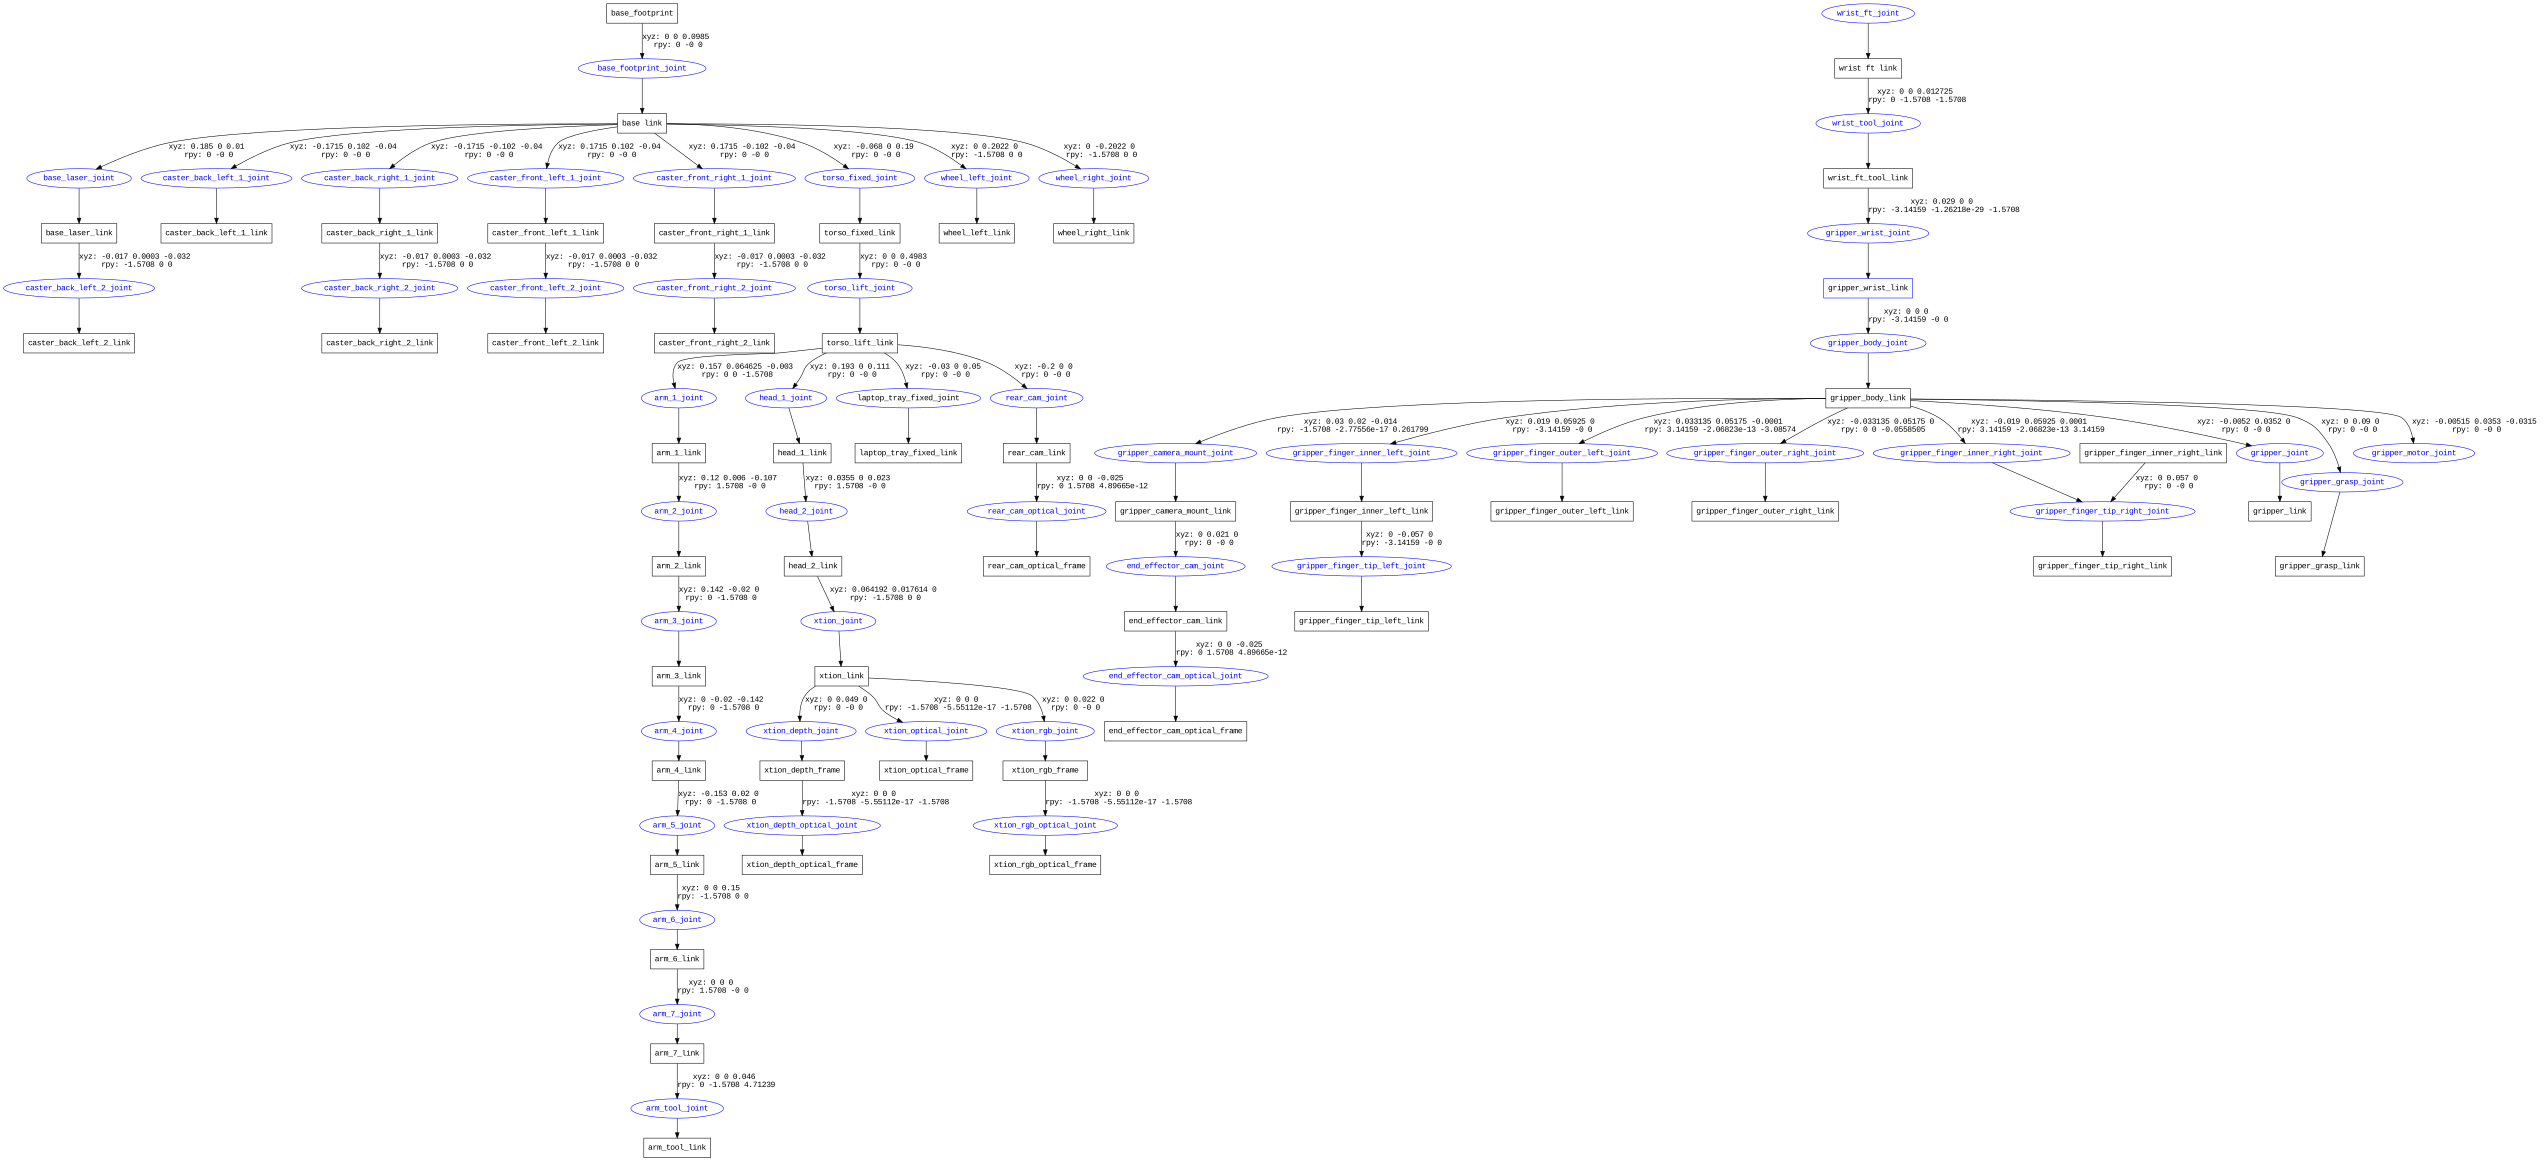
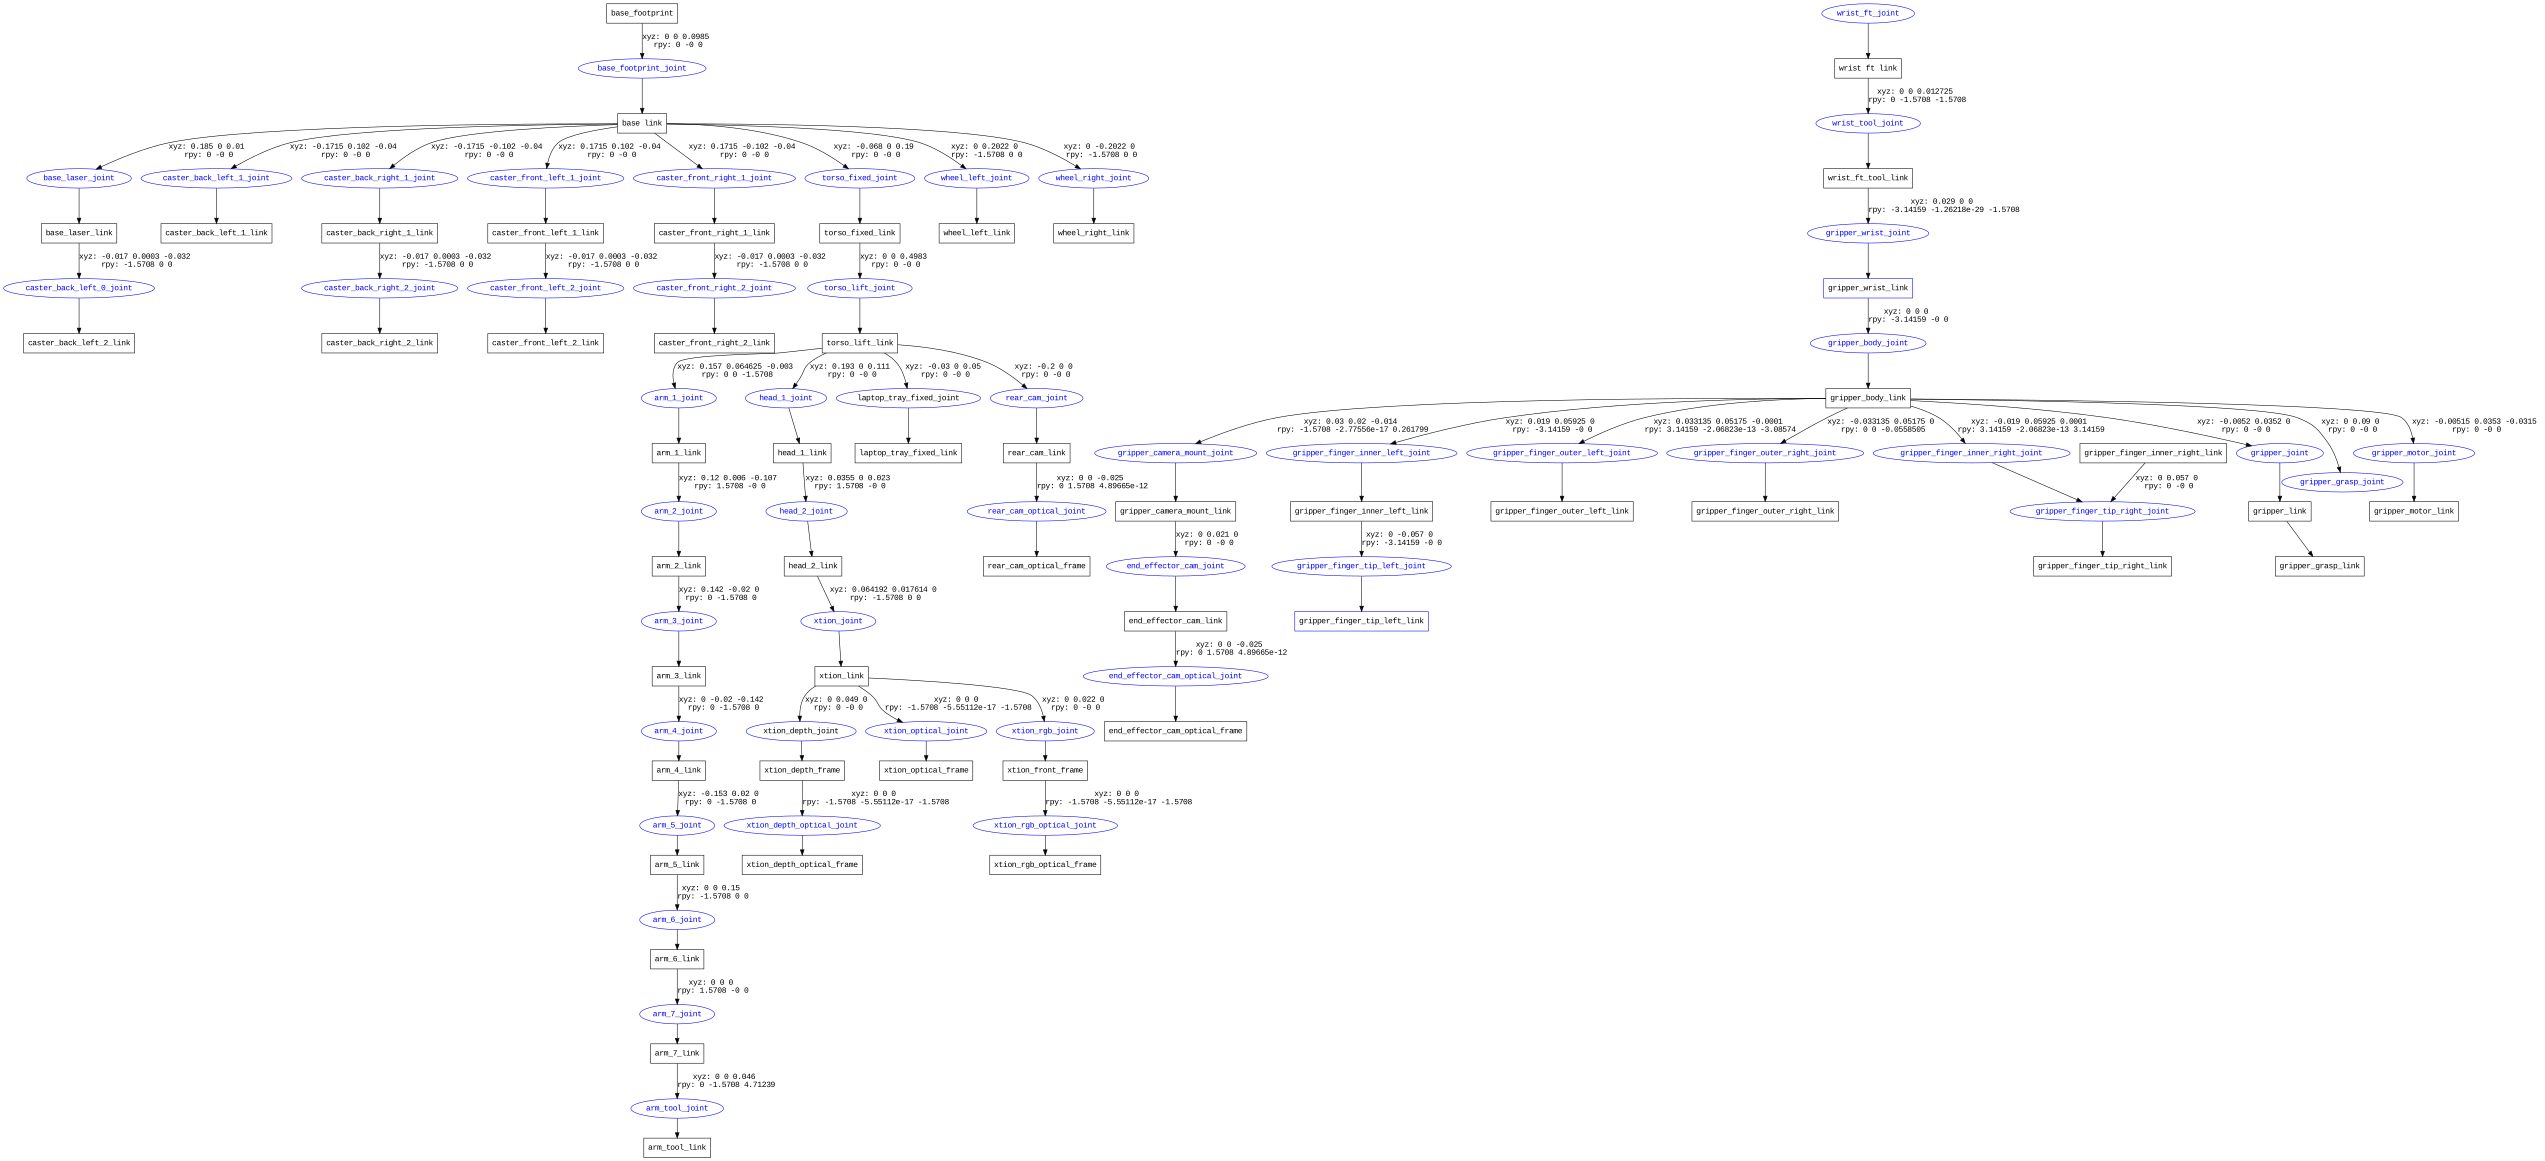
node "caster_back_left_2_joint": label "caster_back_left_2_joint" -> "caster_back_left_0_joint"
node "gripper_motor_link": added
edge "gripper_grasp_joint" -> "gripper_grasp_link": now "gripper_link" -> "gripper_grasp_link"
node "gripper_finger_tip_left_link": color black -> blue
node "xtion_depth_joint": fontcolor blue -> black
node "xtion_rgb_frame": label "xtion_rgb_frame" -> "xtion_front_frame"
